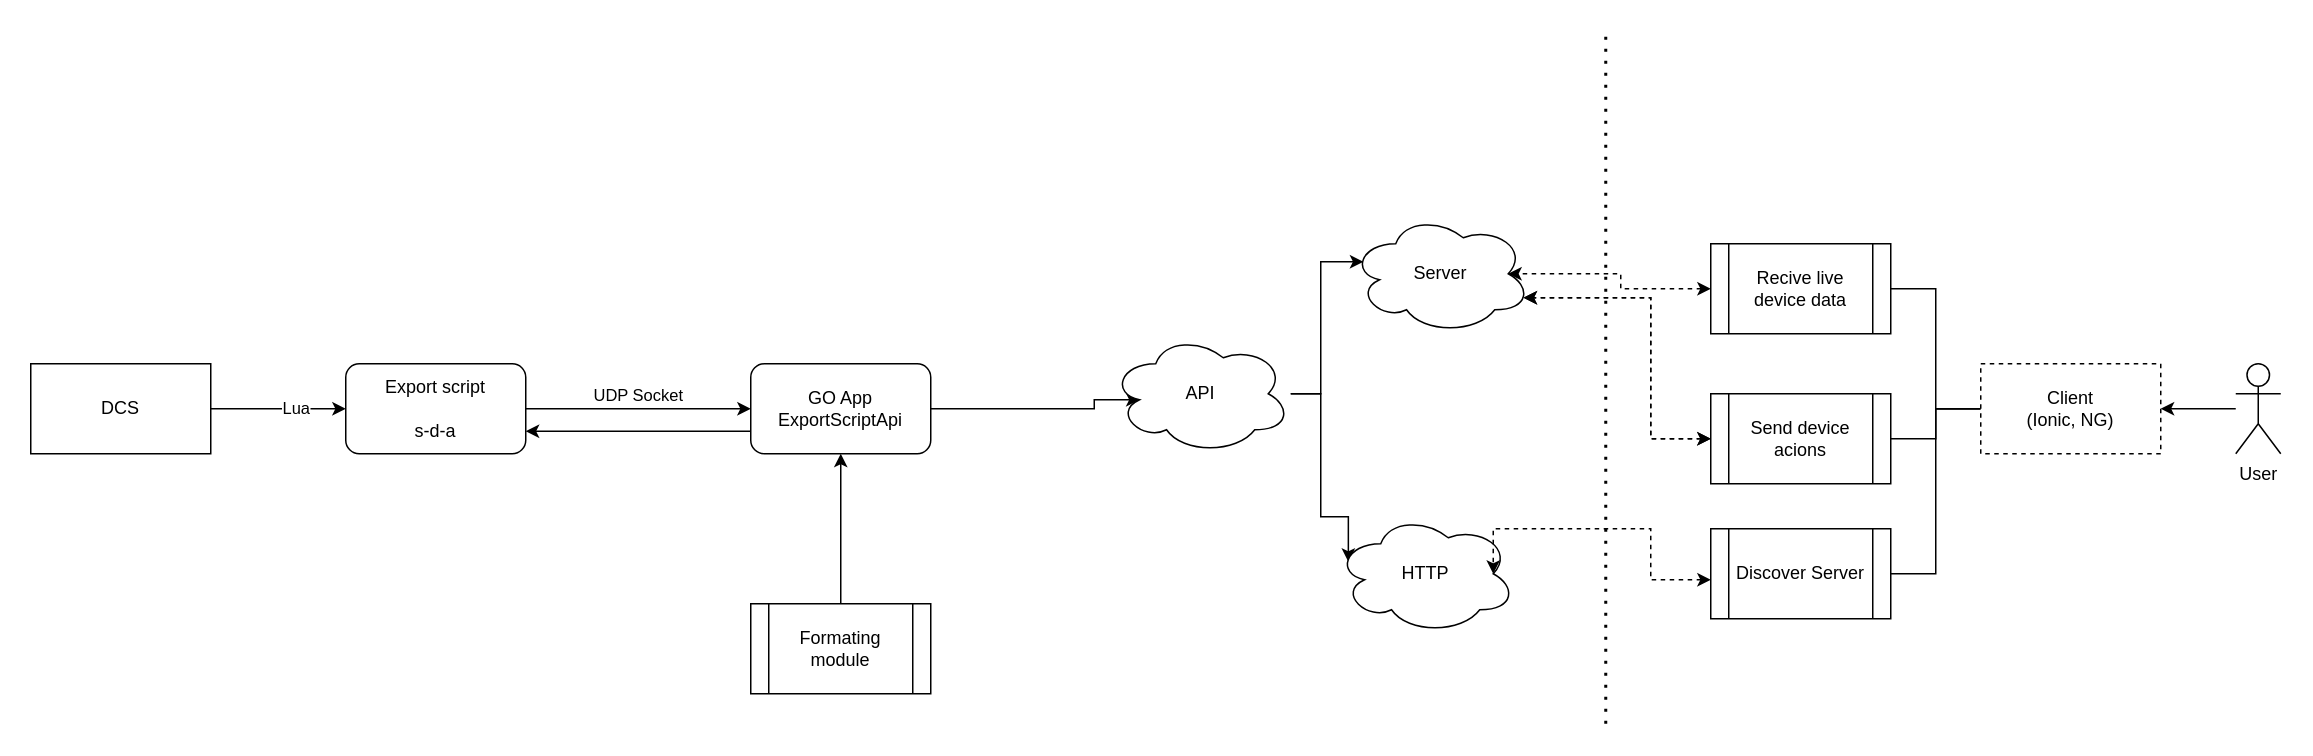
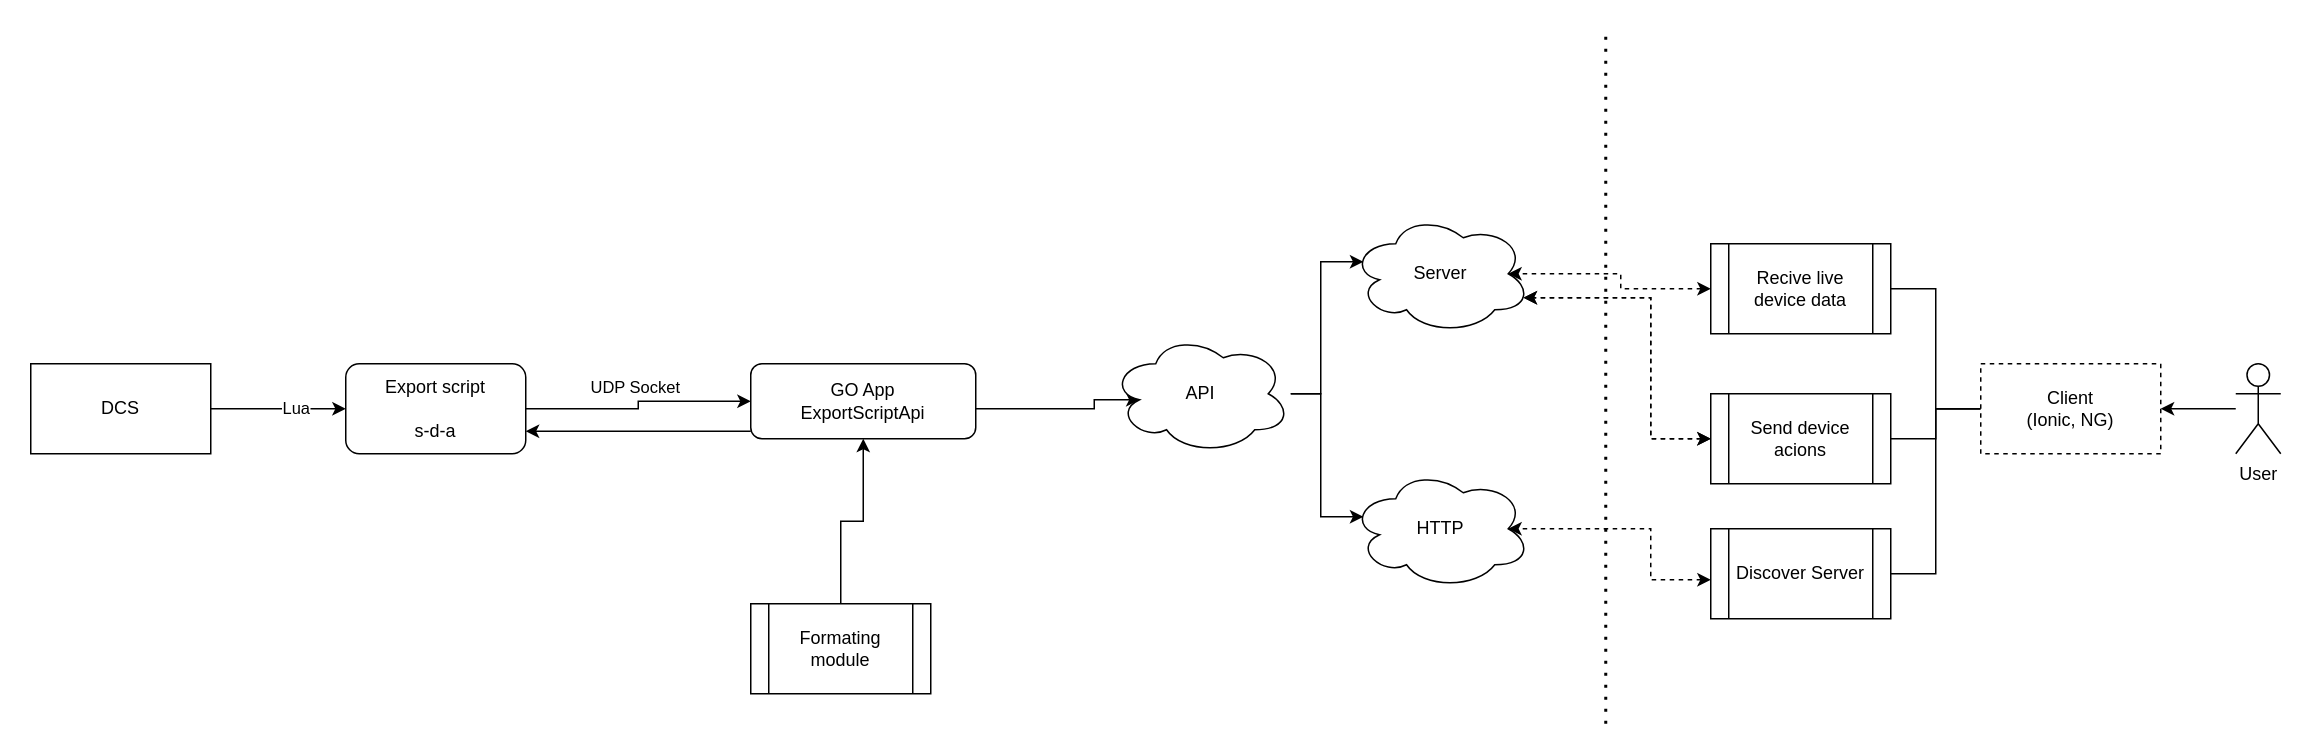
node "GO App ExportScriptApi": size 180x90 -> 225x75
node "HTTP": moved (1426, 574) -> (1441, 529)
